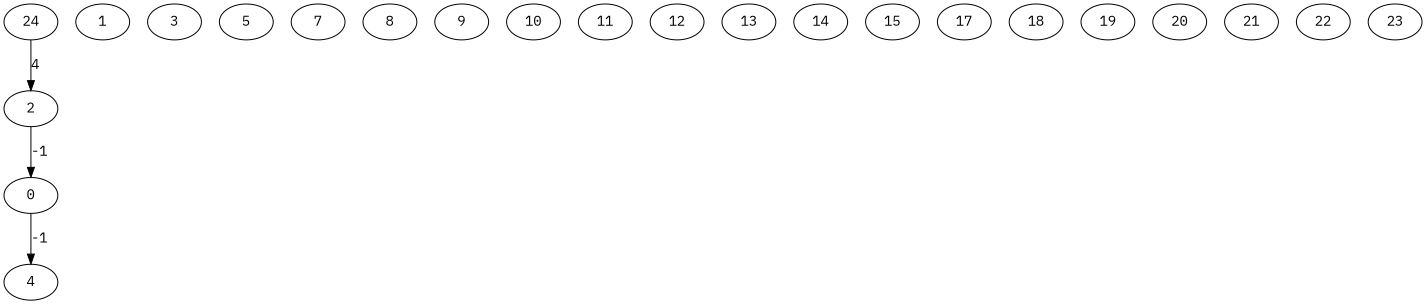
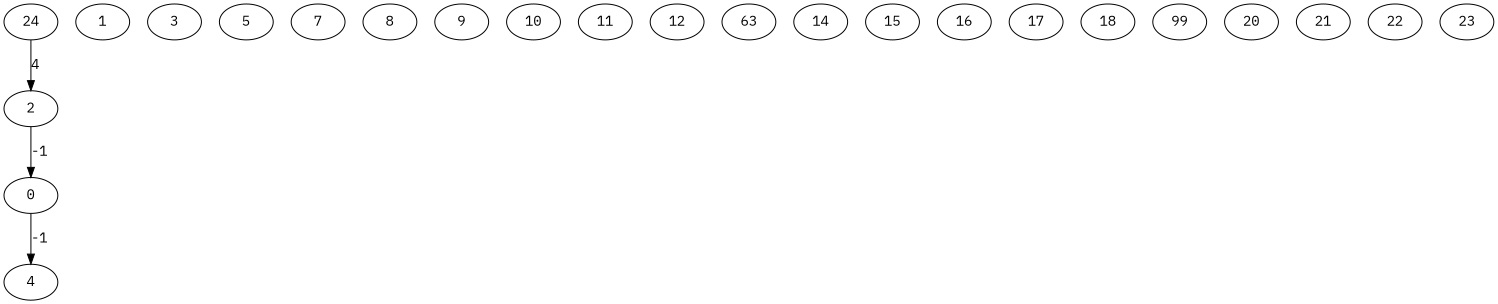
node "13": label "13" -> "63"
node "16": added
node "19": label "19" -> "99"
